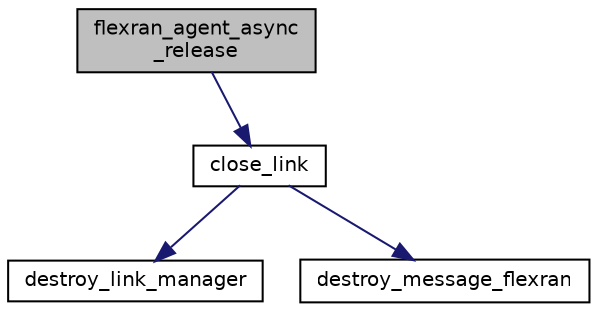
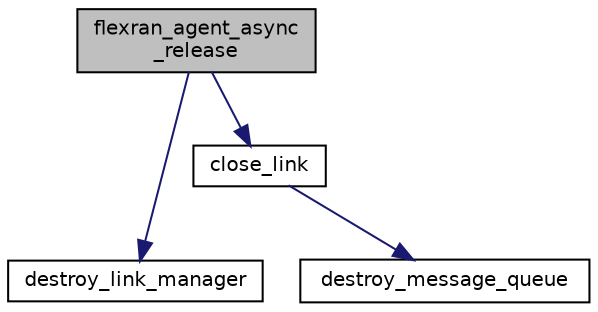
edge "close_link" -> "destroy_link_manager": now "flexran_agent_async _release" -> "destroy_link_manager"
node "destroy_message_flexran": label "destroy_message_flexran" -> "destroy_message_queue"
